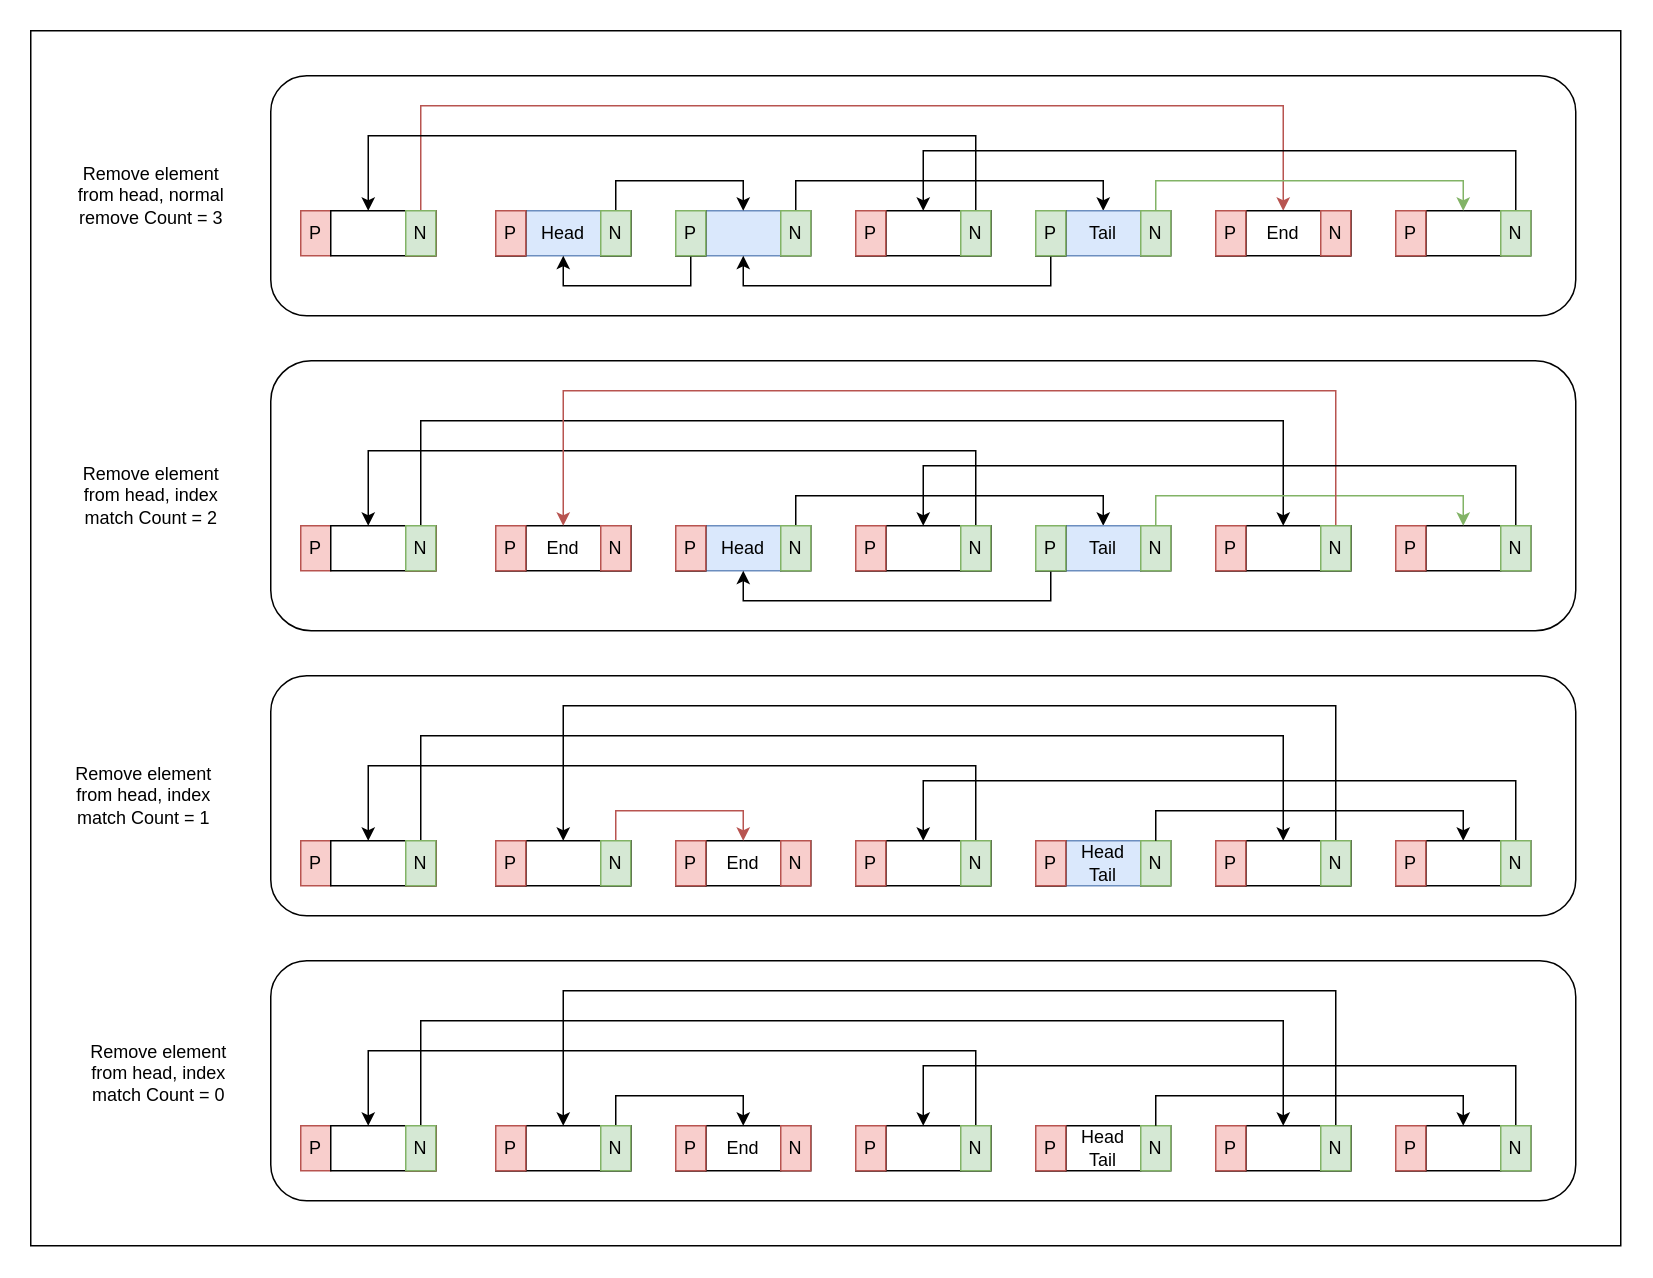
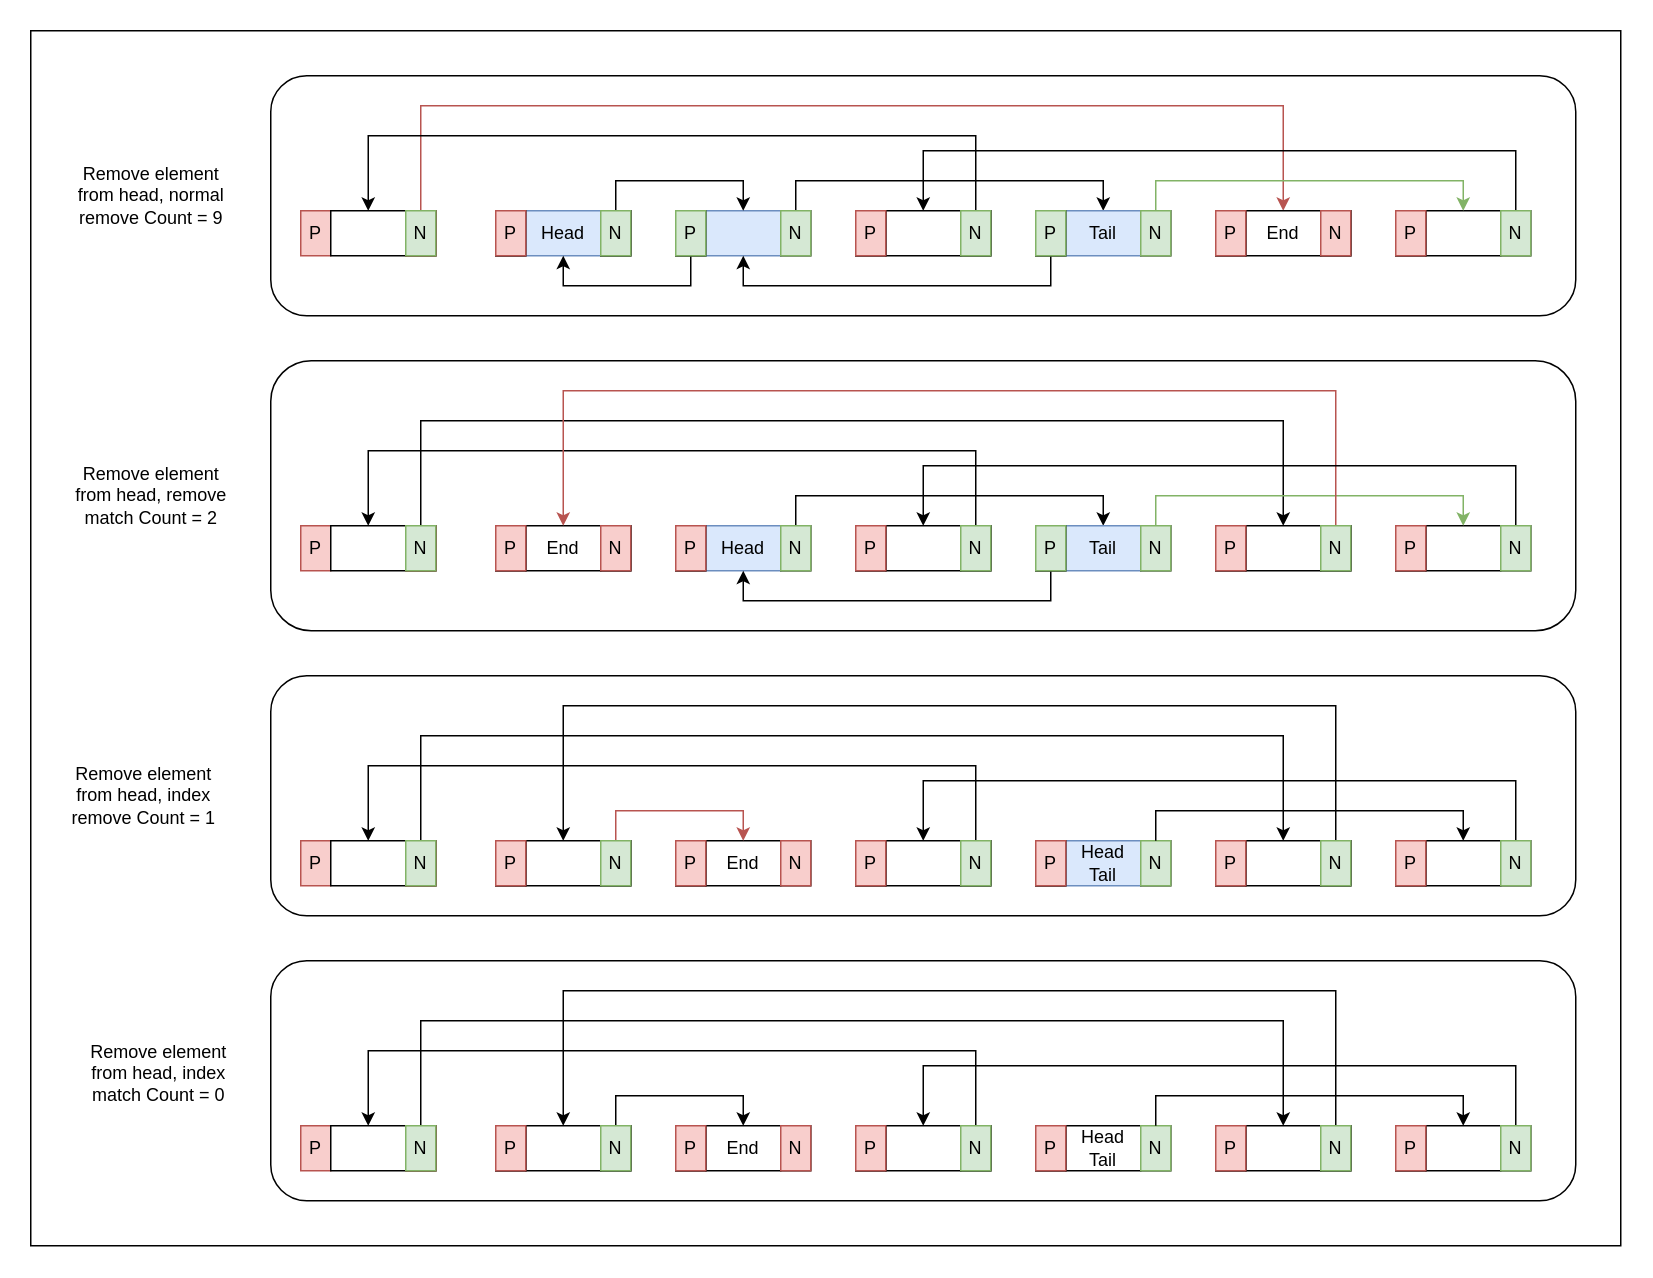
node "Remove element from head, normal remove Count = 3": label "Remove element from head, normal remove Count = 3" -> "Remove element from head, normal remove Count = 9"
node "Remove element from head, index match Count = 2": label "Remove element from head, index match Count = 2" -> "Remove element from head, remove match Count = 2"
node "Remove element from head, index match Count = 1": label "Remove element from head, index match Count = 1" -> "Remove element from head, index remove Count = 1"
